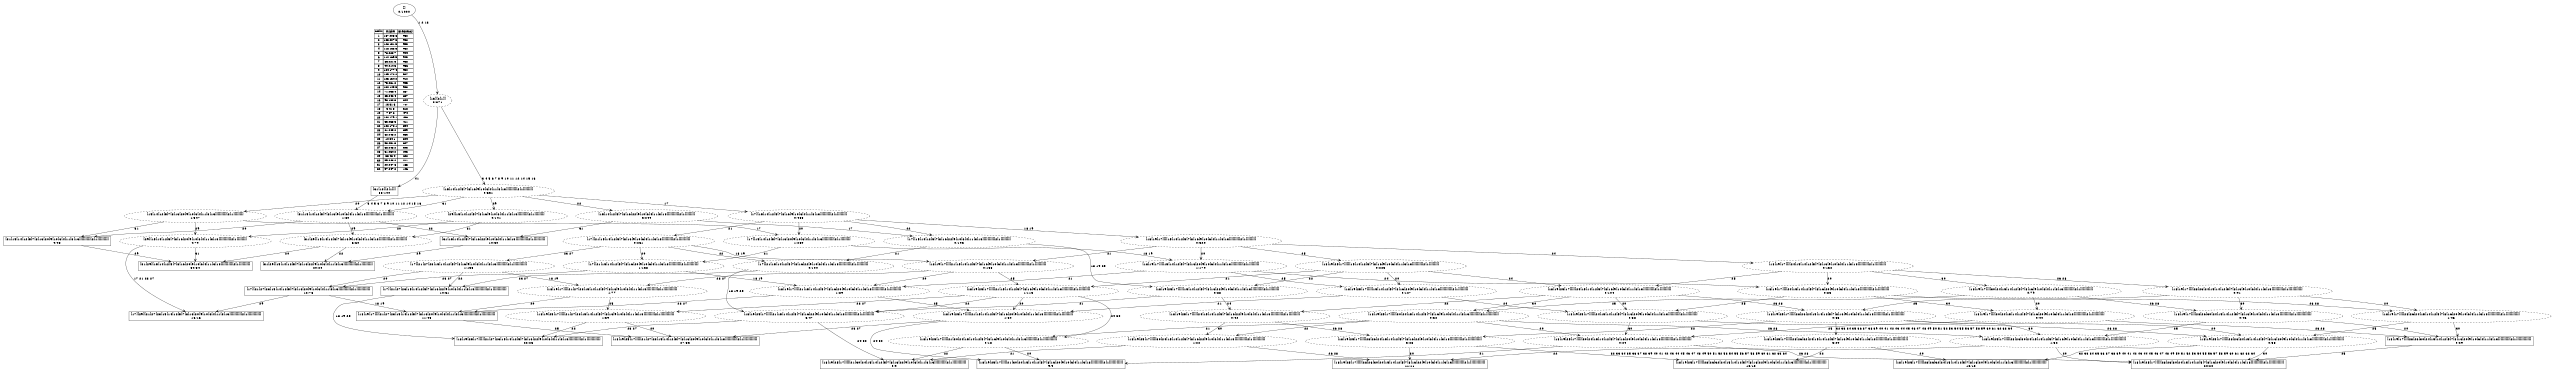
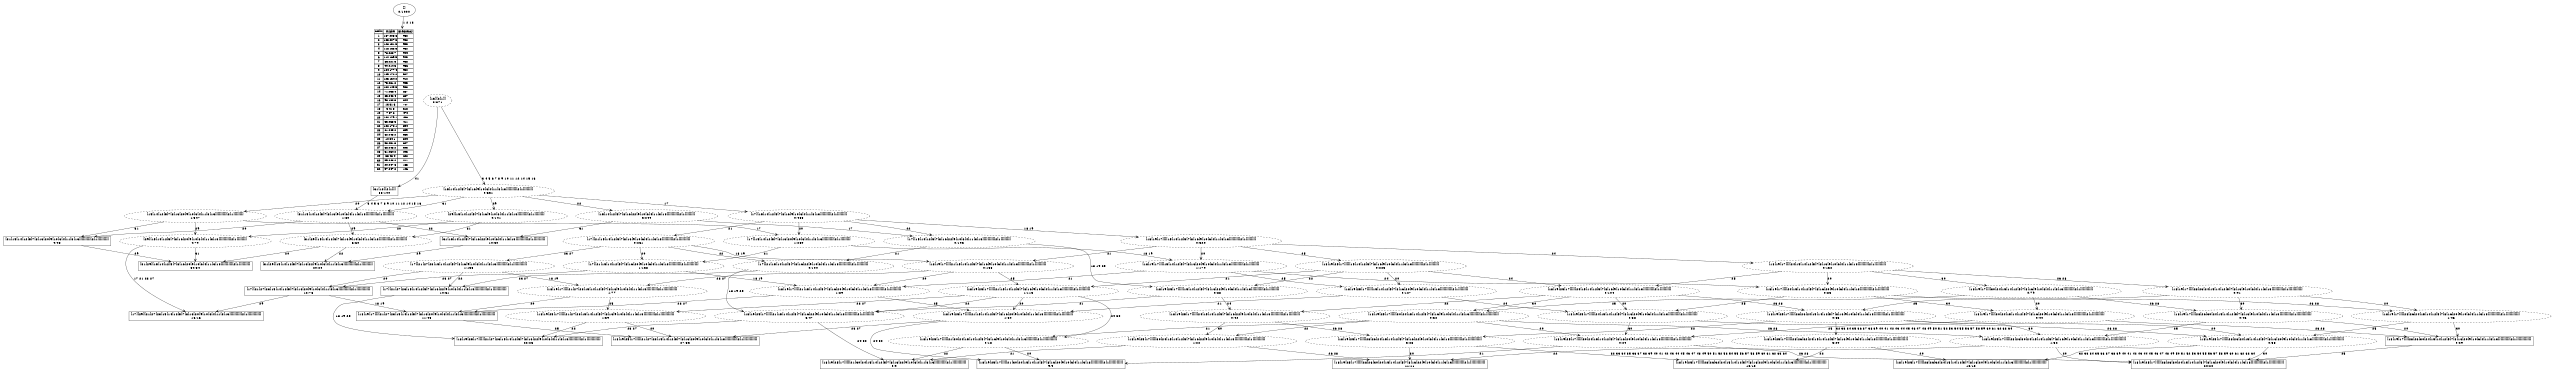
edge "[] 0/1000" -> "[13][2[1]] 0/871": now "[] 0/1000" -> "Helix"
